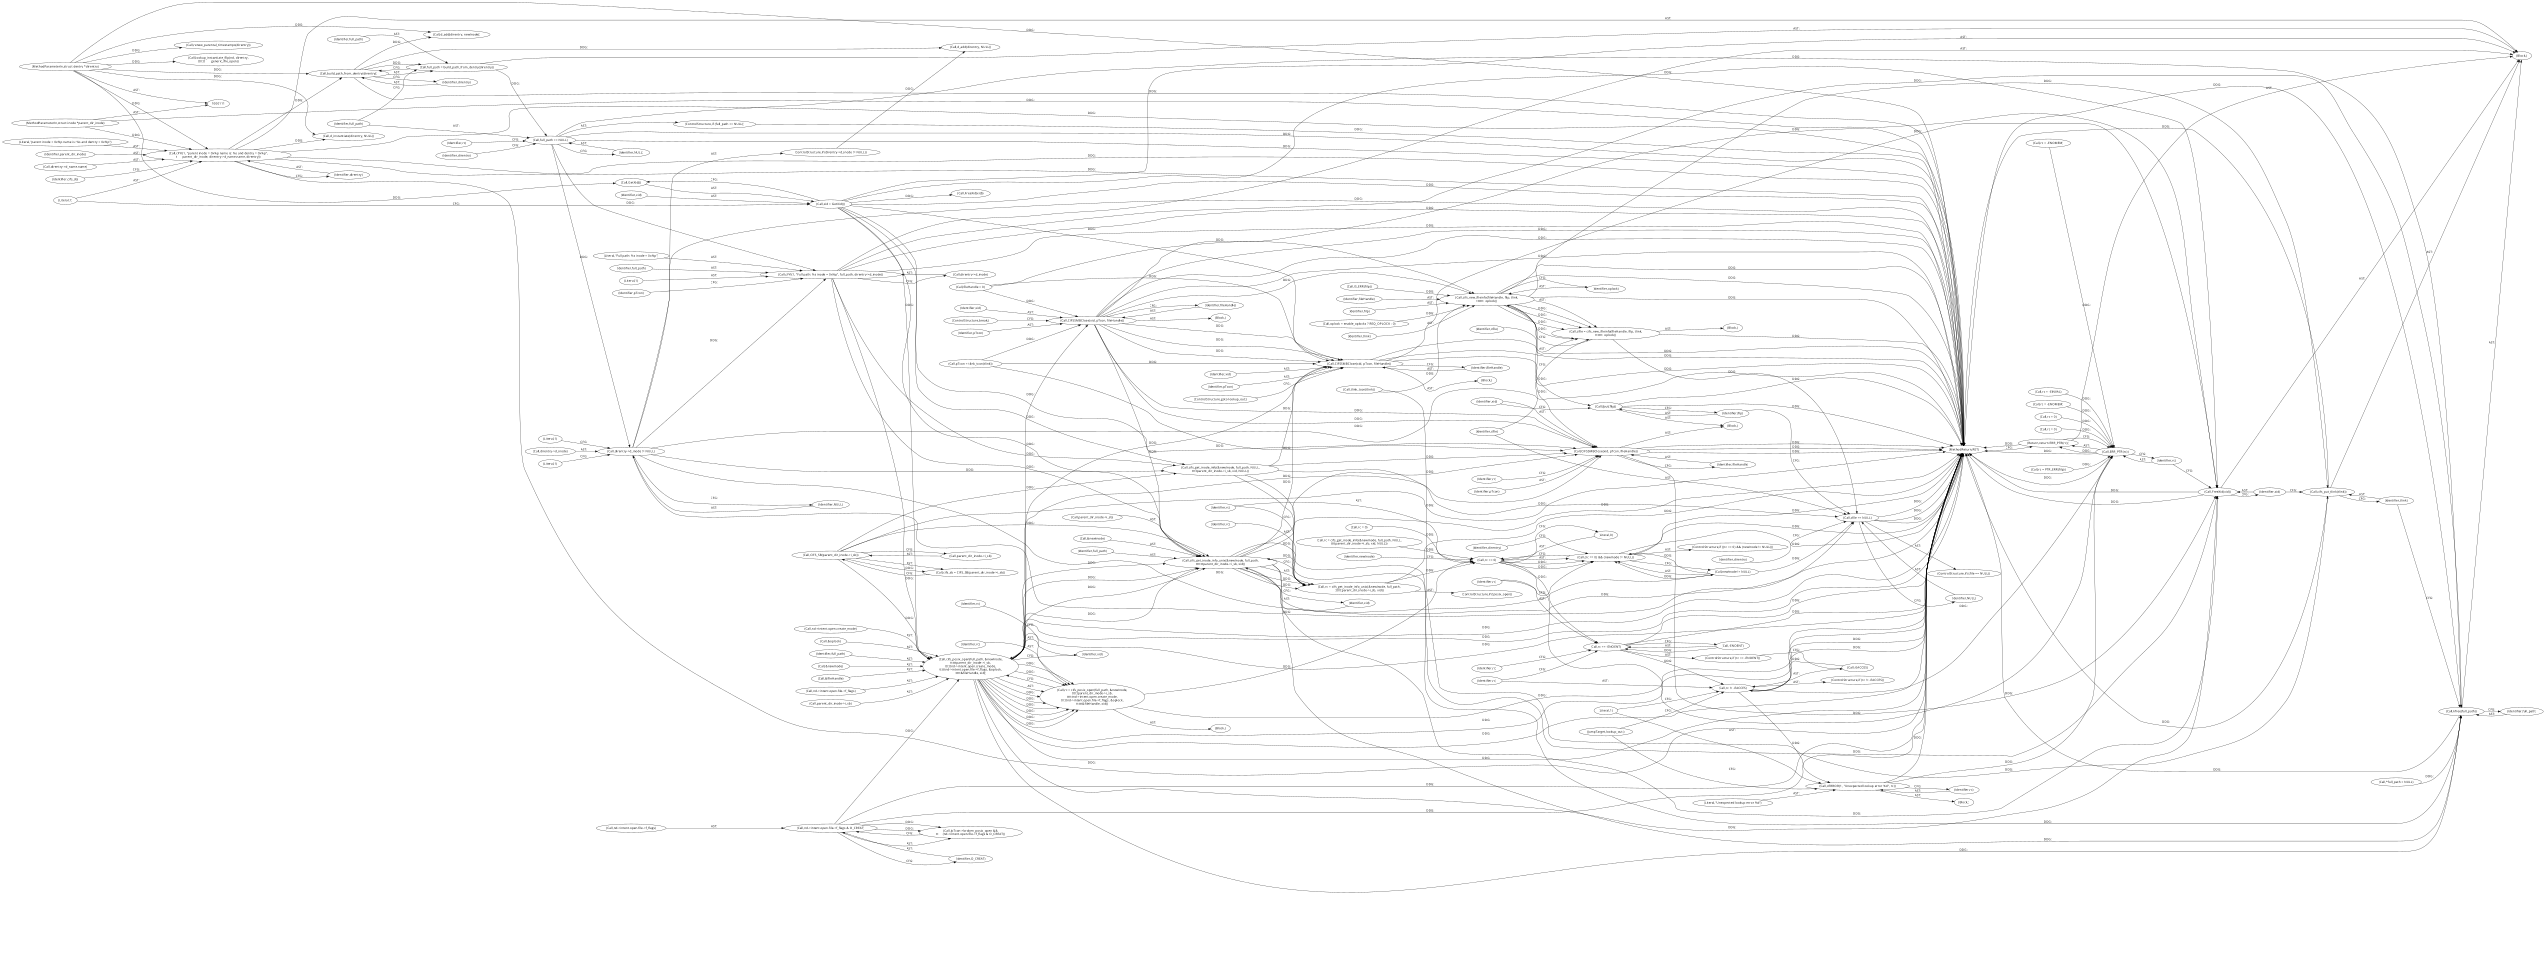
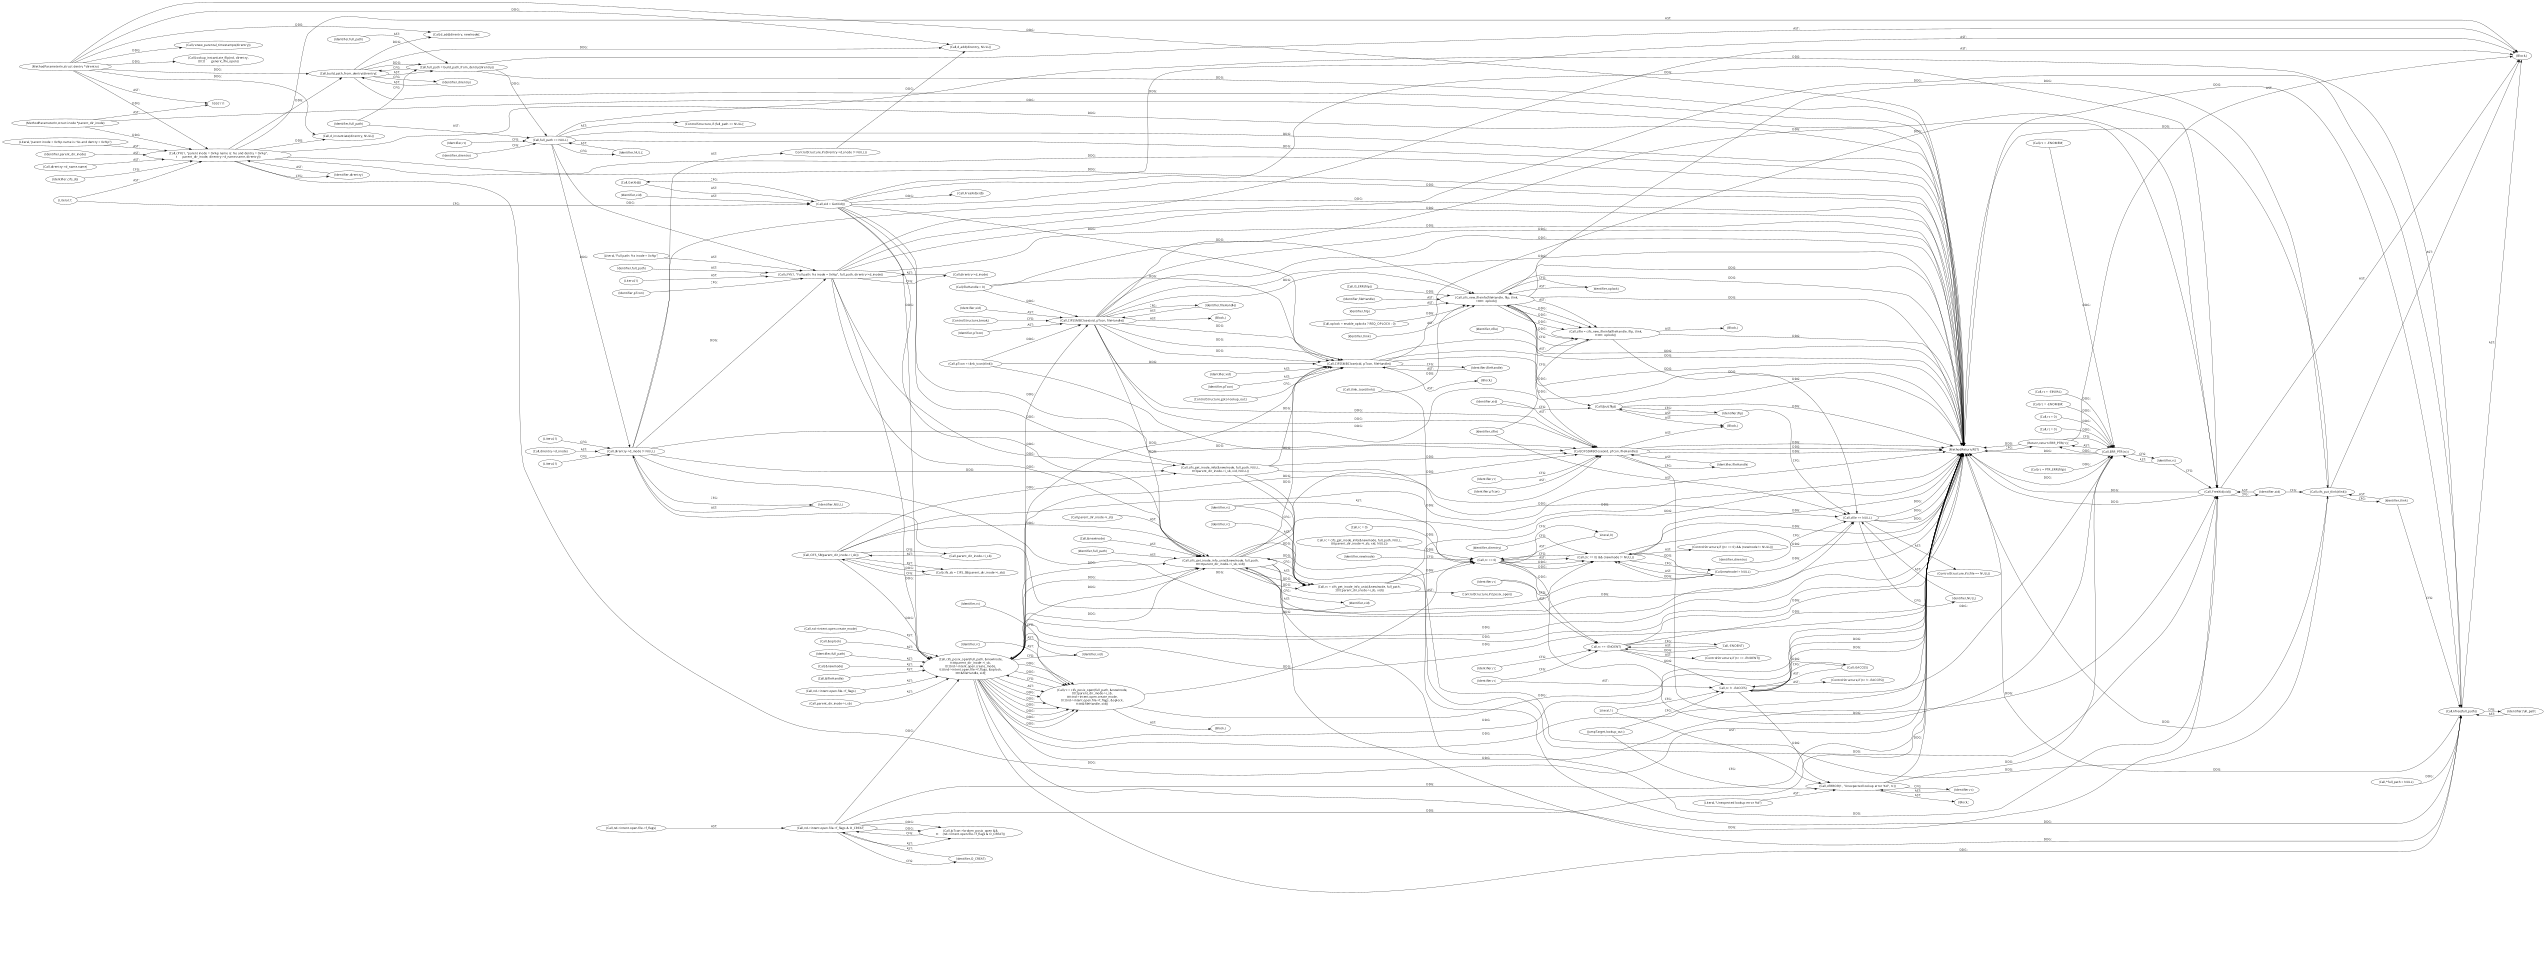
edge "(ControlStructure,if (full_path == NULL))" -> "(MethodReturn,RET)": now "(Call,full_path = build_path_from_dentry(direntry))" -> "(MethodReturn,RET)"
edge "(MethodParameterIn,struct dentry *direntry)" -> "(Call,GetXid())": now "(MethodParameterIn,struct dentry *direntry)" -> "(Call,d_add(direntry, NULL))"
edge "(ControlStructure,if (rc == -ENOENT))" -> "(Call,-EACCES)": now "(Call,rc != -EACCES)" -> "(Call,-EACCES)"
